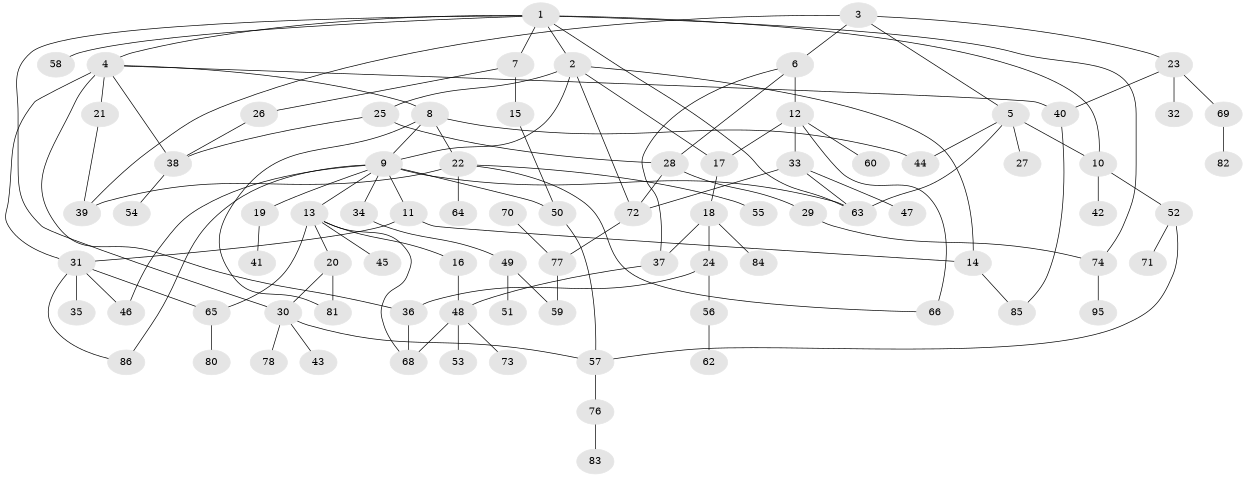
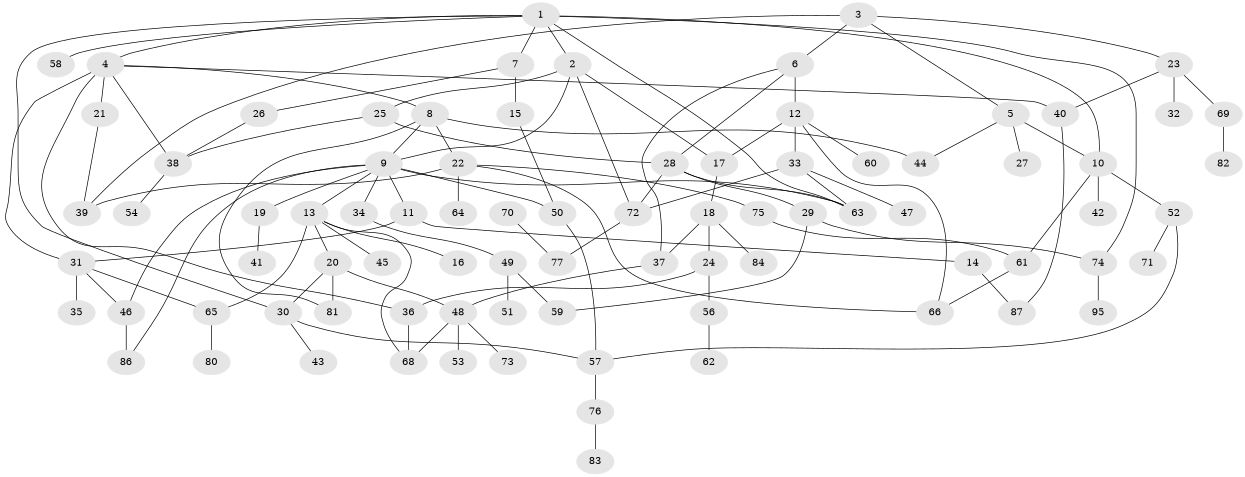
edge "2" -- "14": removed
edge "5" -- "63": now "28" -- "63"
node "55": label "55" -> "75"
node "61": added
edge "16" -- "48": now "20" -- "48"
edge "77" -- "59": now "29" -- "59"
node "85": label "85" -> "87"
edge "31" -- "86": now "46" -- "86"
node "78": removed
